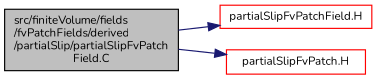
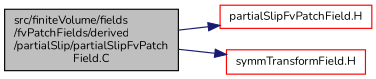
node "partialSlipFvPatch.H": label "partialSlipFvPatch.H" -> "symmTransformField.H"
